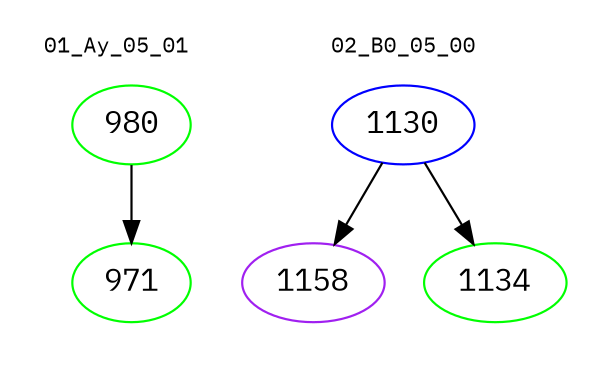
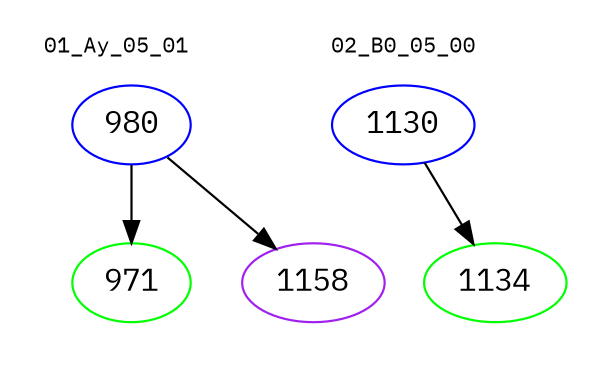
node "980": color green -> blue
edge "1130" -> "1158": now "980" -> "1158"
